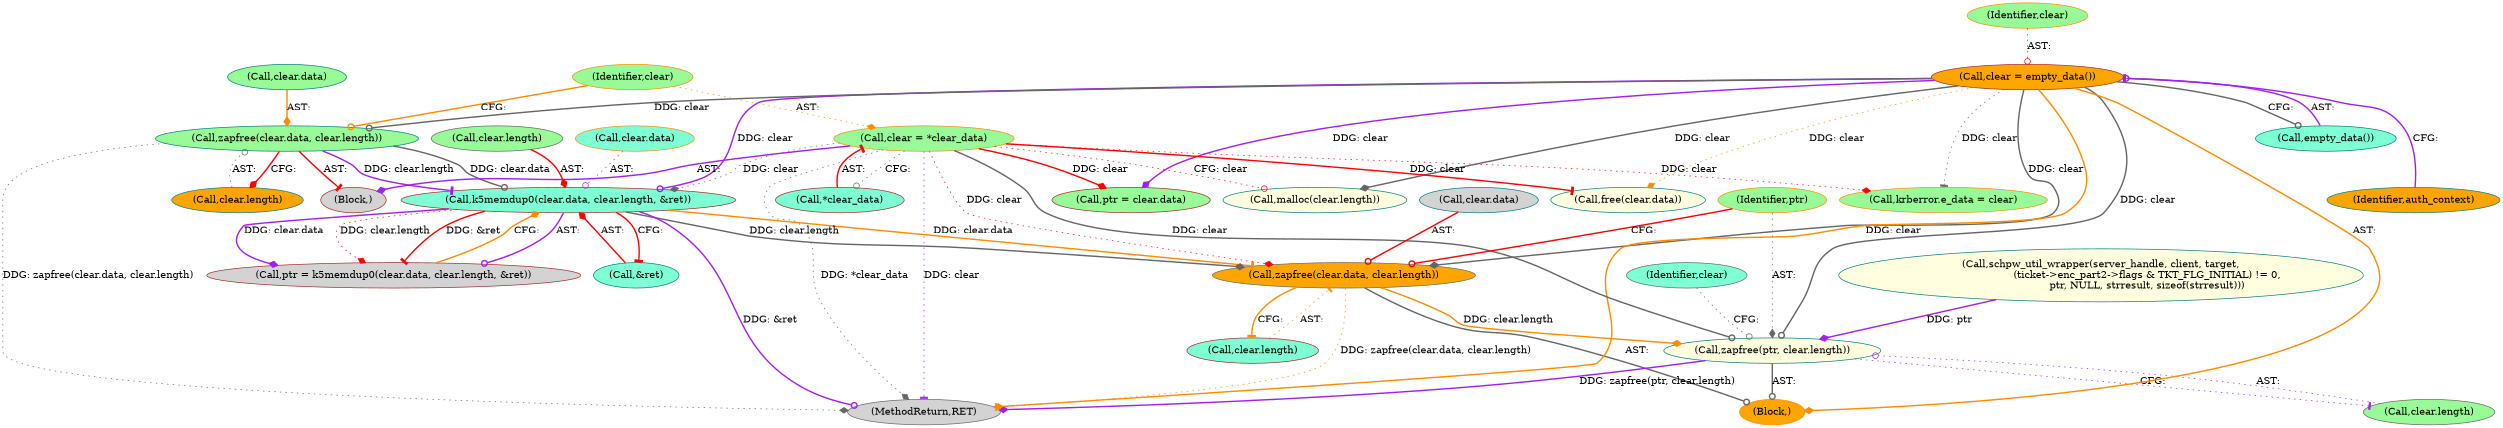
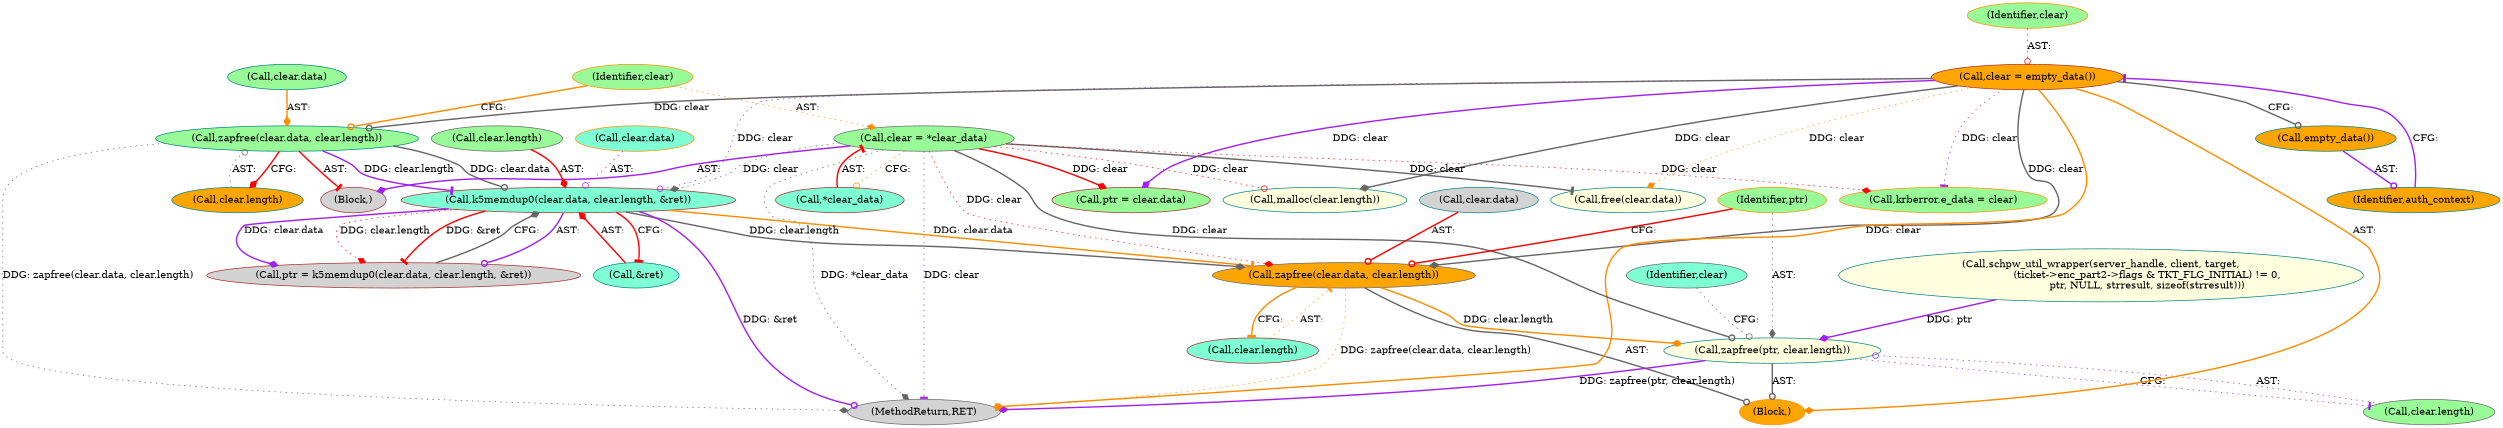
edge "(Call,clear = empty_data())" -> "(Call,k5memdup0(clear.data, clear.length, &ret))": style bold -> dotted
edge "(Call,empty_data())" -> "(Call,clear = empty_data())": now "(Call,empty_data())" -> "(Identifier,auth_context)"
edge "(Call,clear = empty_data())" -> "(Call,krberror.e_data = clear)": color gray40 -> purple
node "(Call,clear = *clear_data)": color darkorange -> gray40
node "(Call,empty_data())": fillcolor aquamarine -> orange
edge "(Call,clear = *clear_data)" -> "(Call,free(clear.data))": color red -> gray40
edge "(Call,clear = *clear_data)" -> "(Call,*clear_data)": color gray40 -> darkorange
edge "(Call,clear = *clear_data)" -> "(Call,malloc(clear.length))": label "CFG: clear" -> "DDG: clear"
edge "(Call,clear = empty_data())" -> "(Call,zapfree(ptr, clear.length))": removed, label "DDG: clear"
edge "(Call,ptr = k5memdup0(clear.data, clear.length, &ret))" -> "(Call,k5memdup0(clear.data, clear.length, &ret))": color darkorange -> gray40
